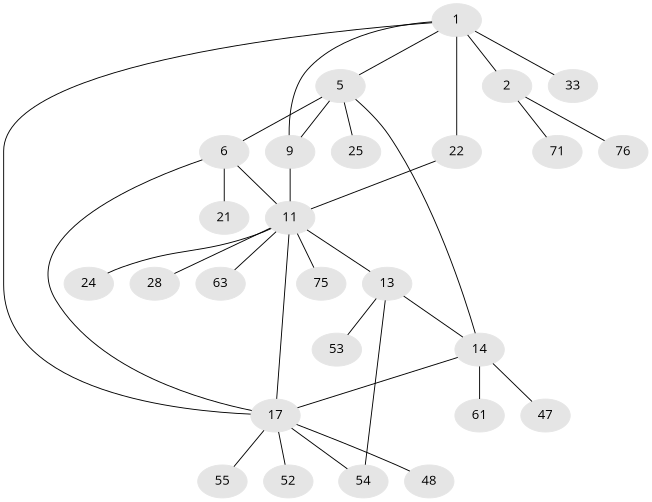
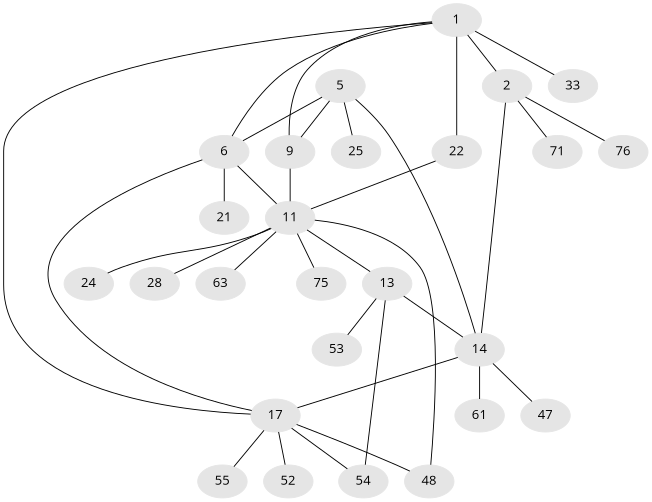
edge "1" -- "5": now "1" -- "6"
edge "2" -- "14": added
edge "11" -- "17": now "11" -- "48"
